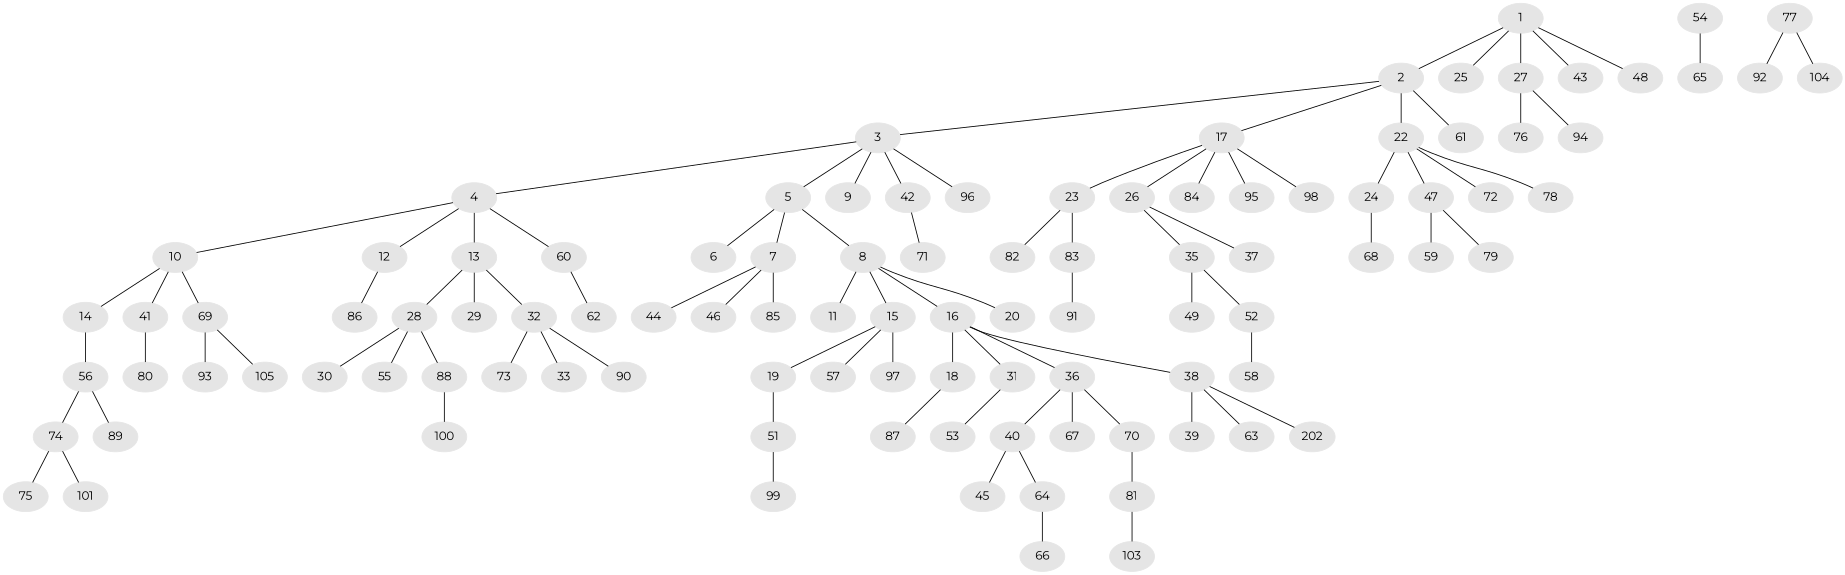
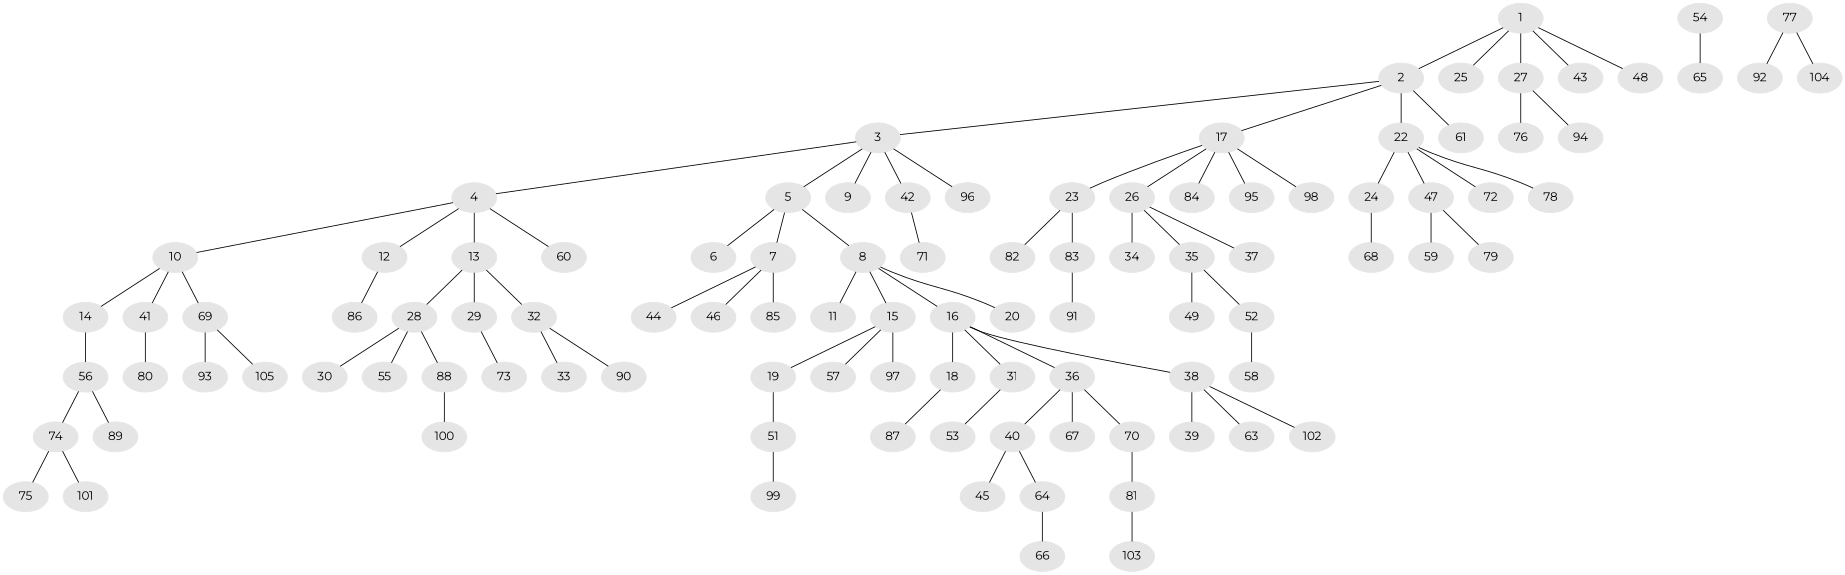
node "34": added
node "62": removed
edge "32" -- "73": now "29" -- "73"
node "202": label "202" -> "102"
